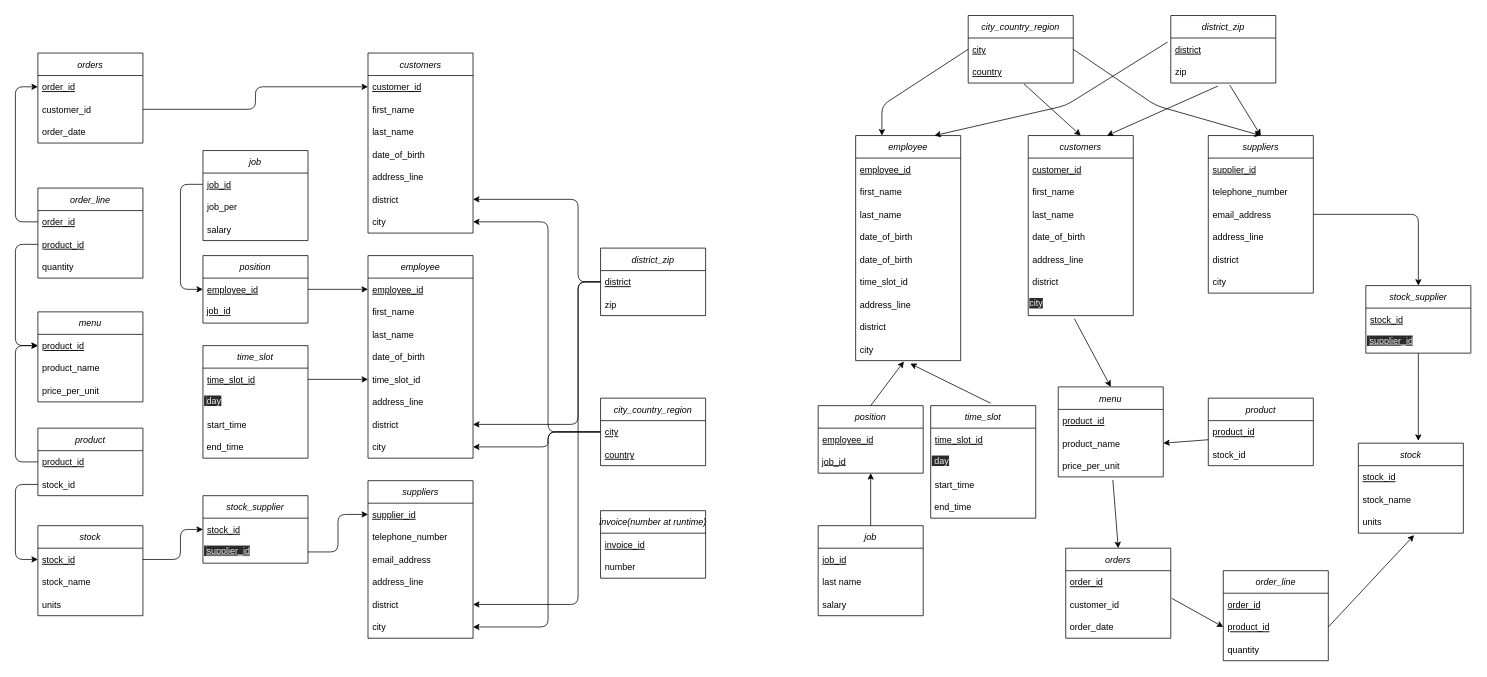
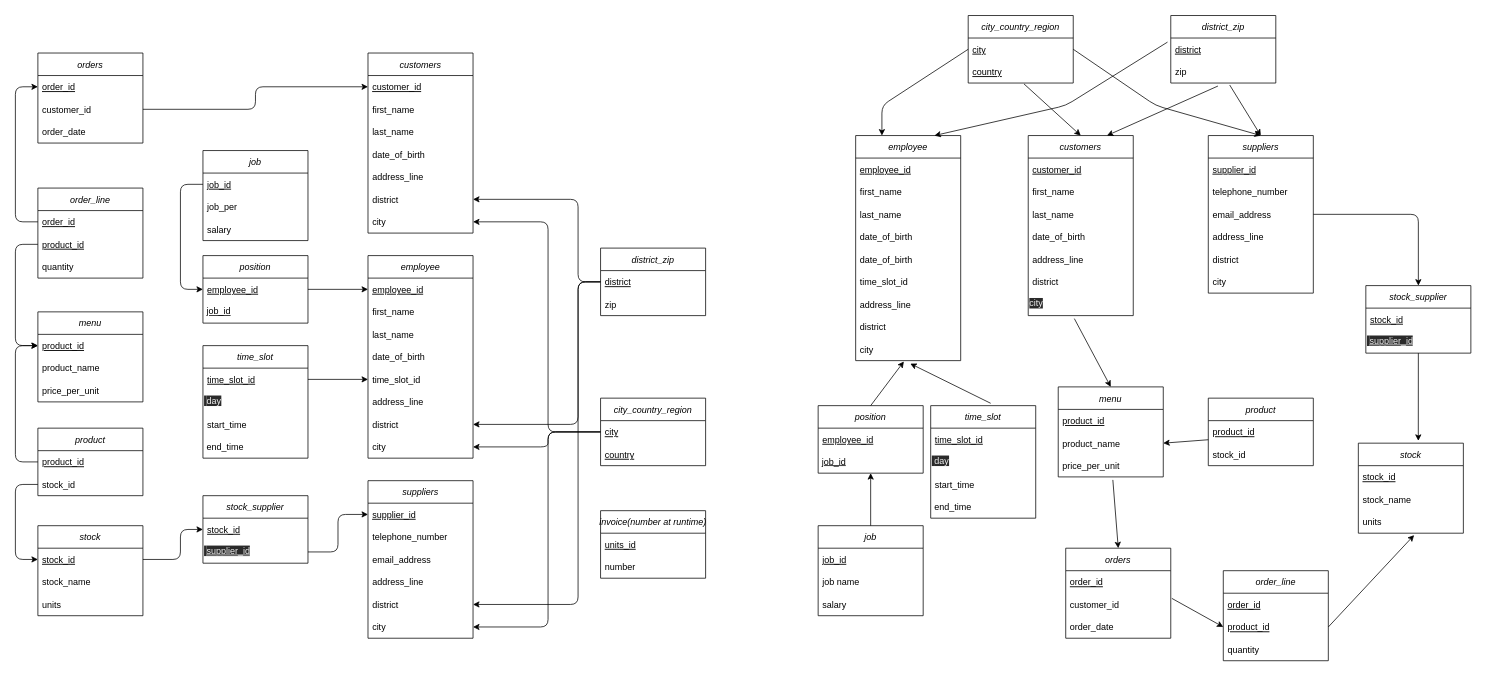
node "invoice_id": label "invoice_id" -> "units_id"
node "last name": label "last name" -> "job name"
